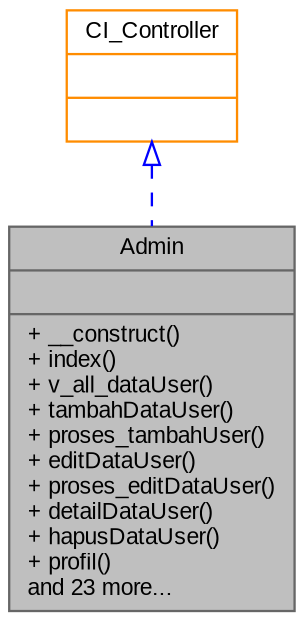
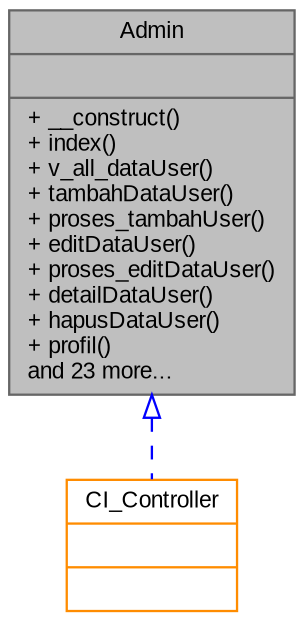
edge "Admin" -> "CI_Controller": reversed
